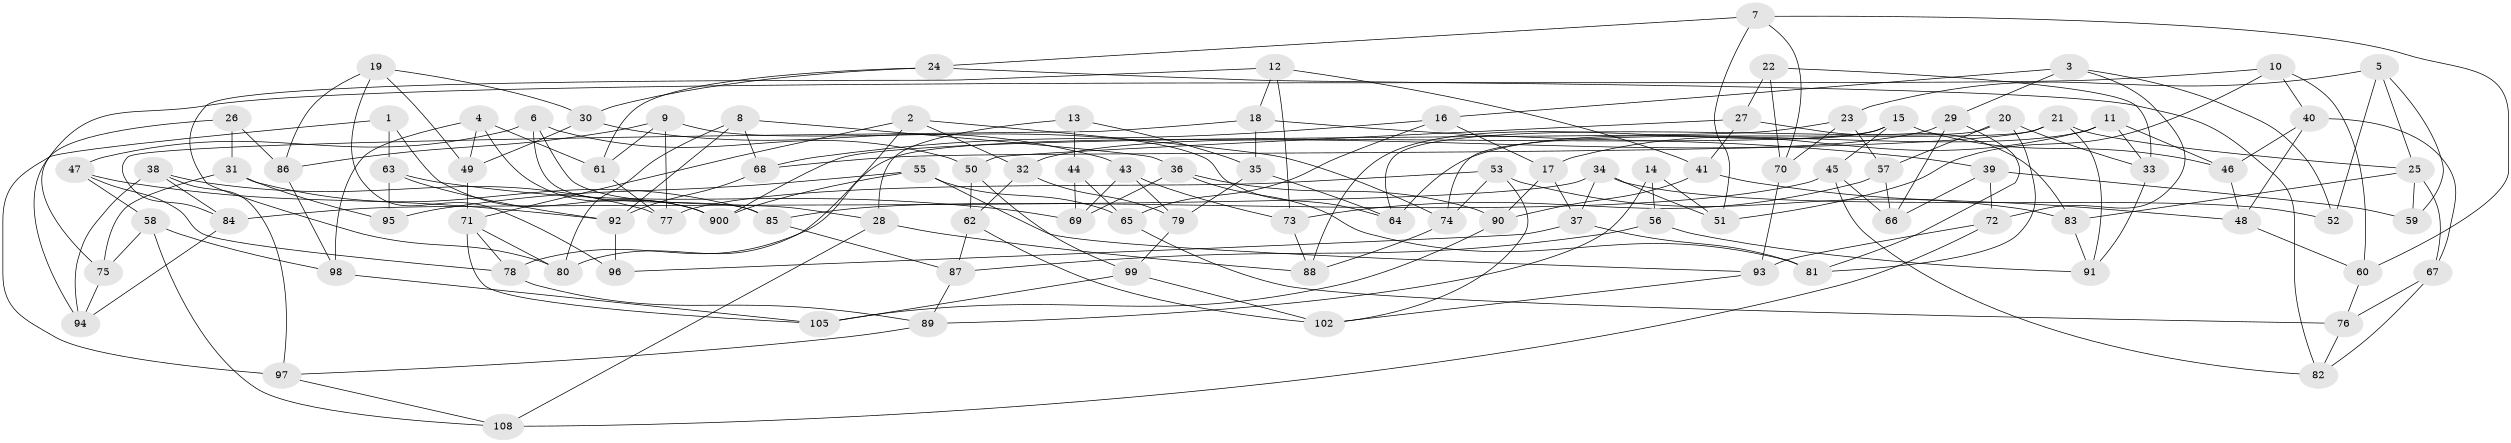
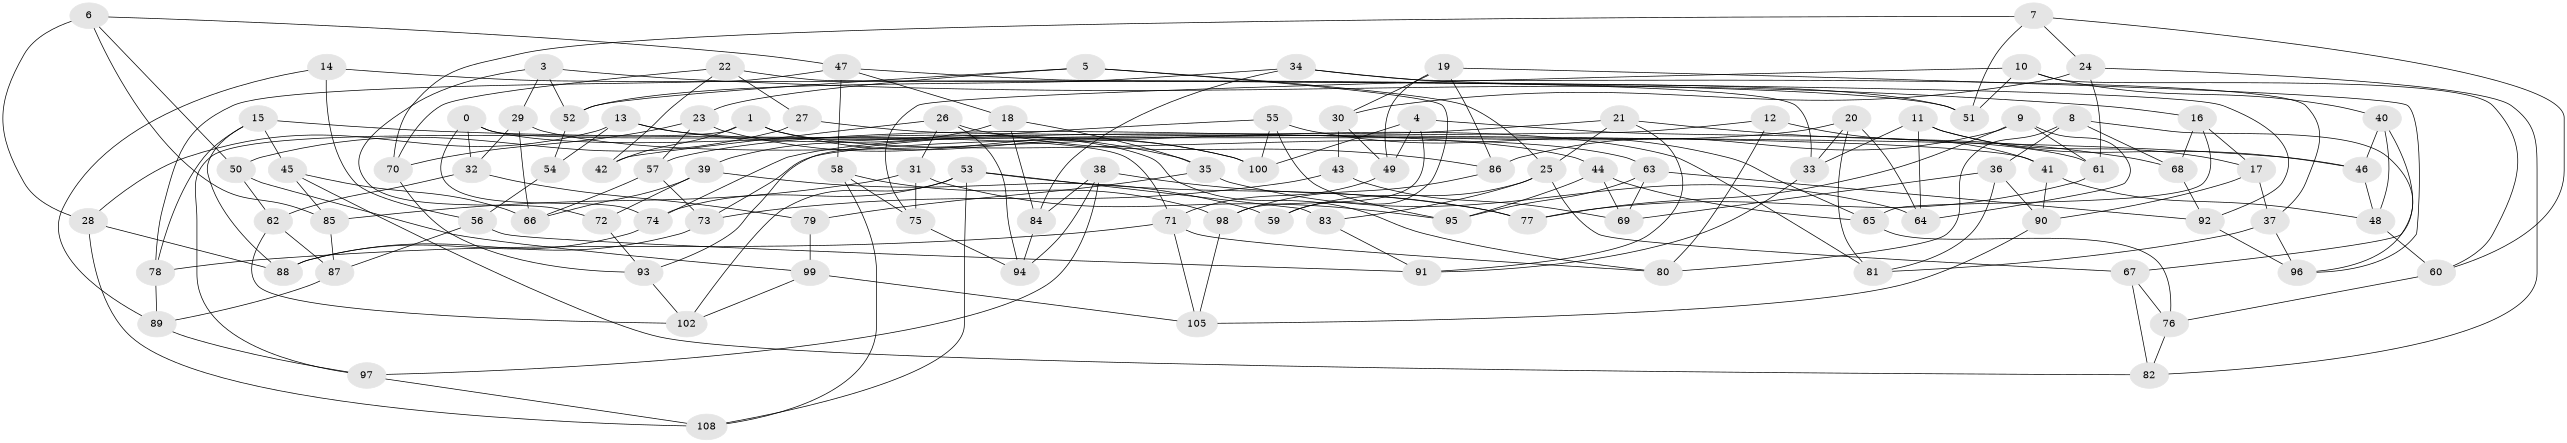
edge "12" -- "18": now "47" -- "18"
node "2": label "2" -> "0"
edge "27" -- "83": removed
edge "8" -- "92": now "8" -- "96"
node "54": added
node "42": added
edge "44" -- "95": added
edge "43" -- "79": removed
node "900": label "900" -> "100"
edge "72" -- "108": now "53" -- "108"
